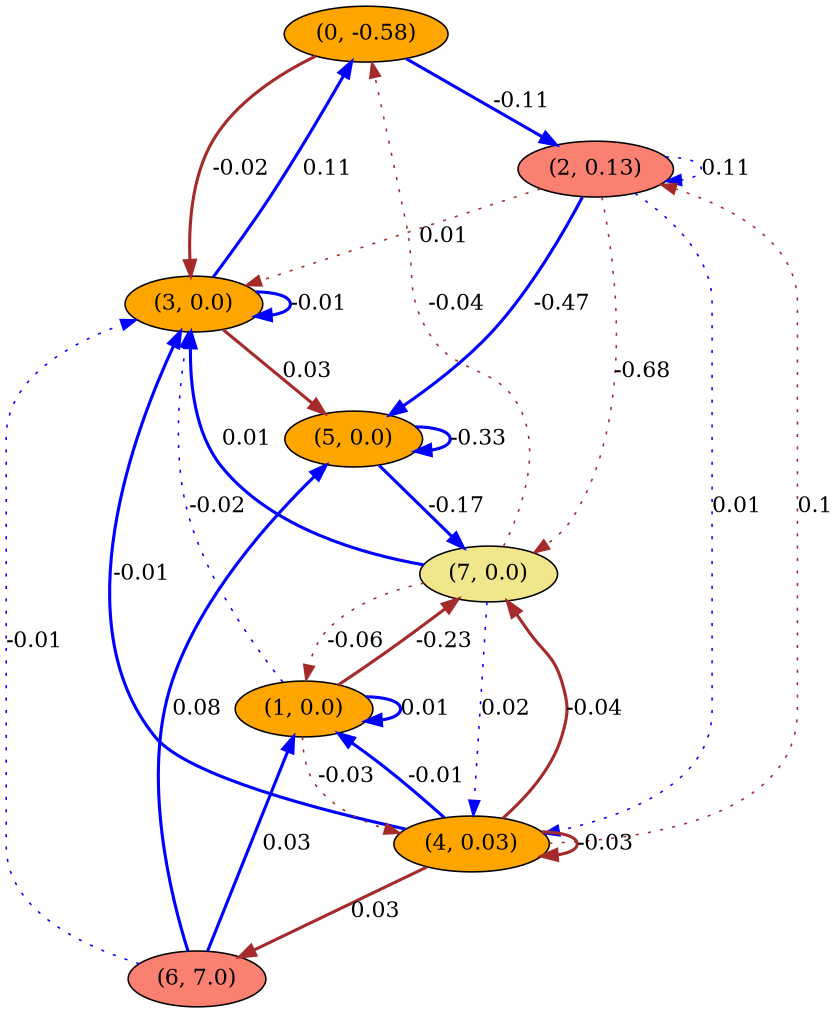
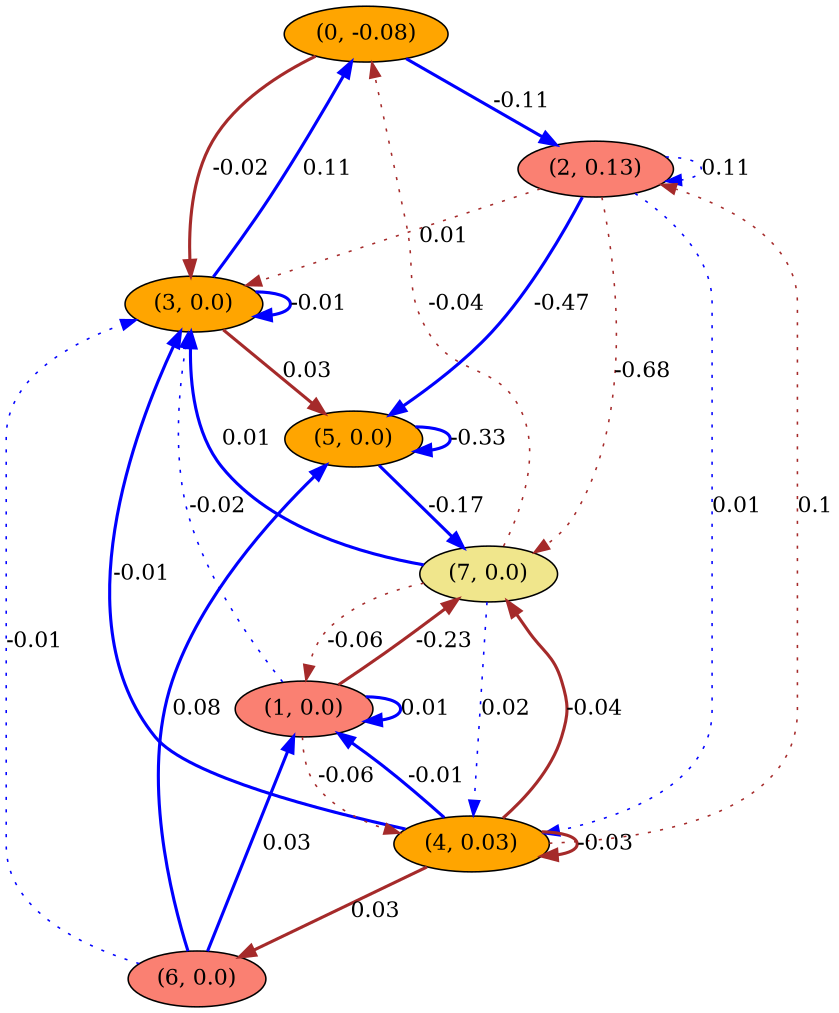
node "(0, -0.58)": label "(0, -0.58)" -> "(0, -0.08)"
node "(1, 0.0)": fillcolor orange -> salmon
edge "(1, 0.0)" -> "(4, 0.03)": label "-0.03" -> "-0.06"
node "(6, 7.0)": label "(6, 7.0)" -> "(6, 0.0)"
